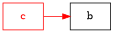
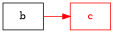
edge "c" -> "b": reversed
